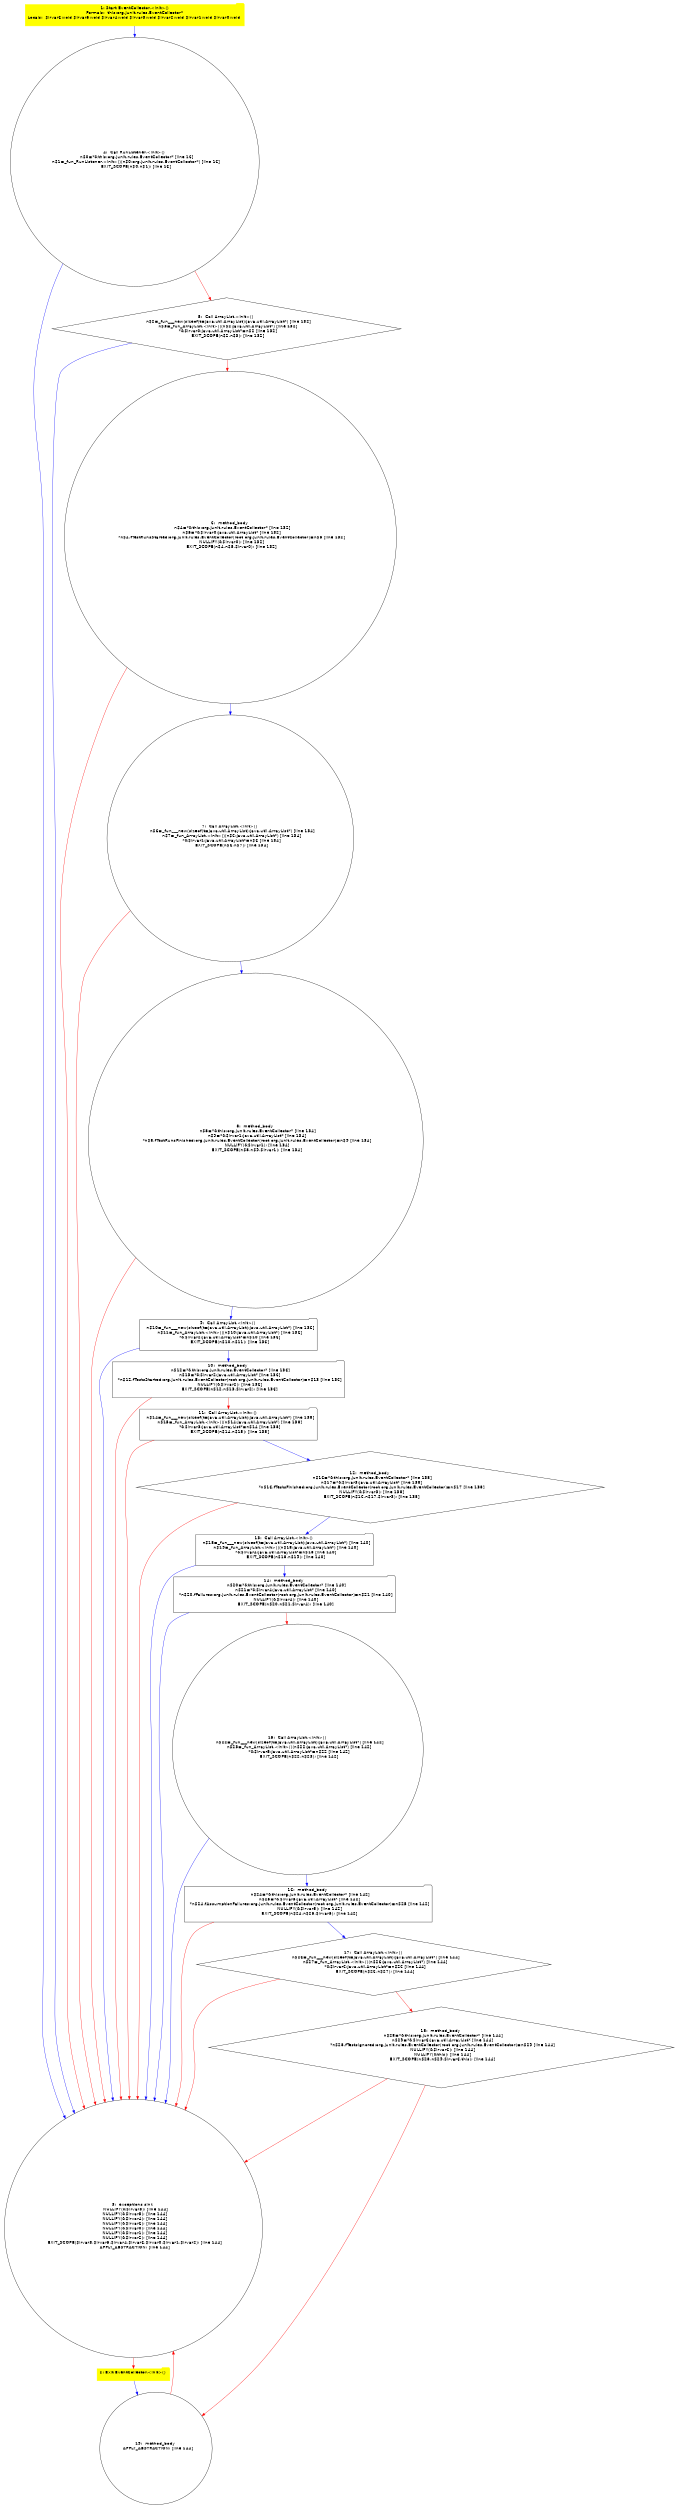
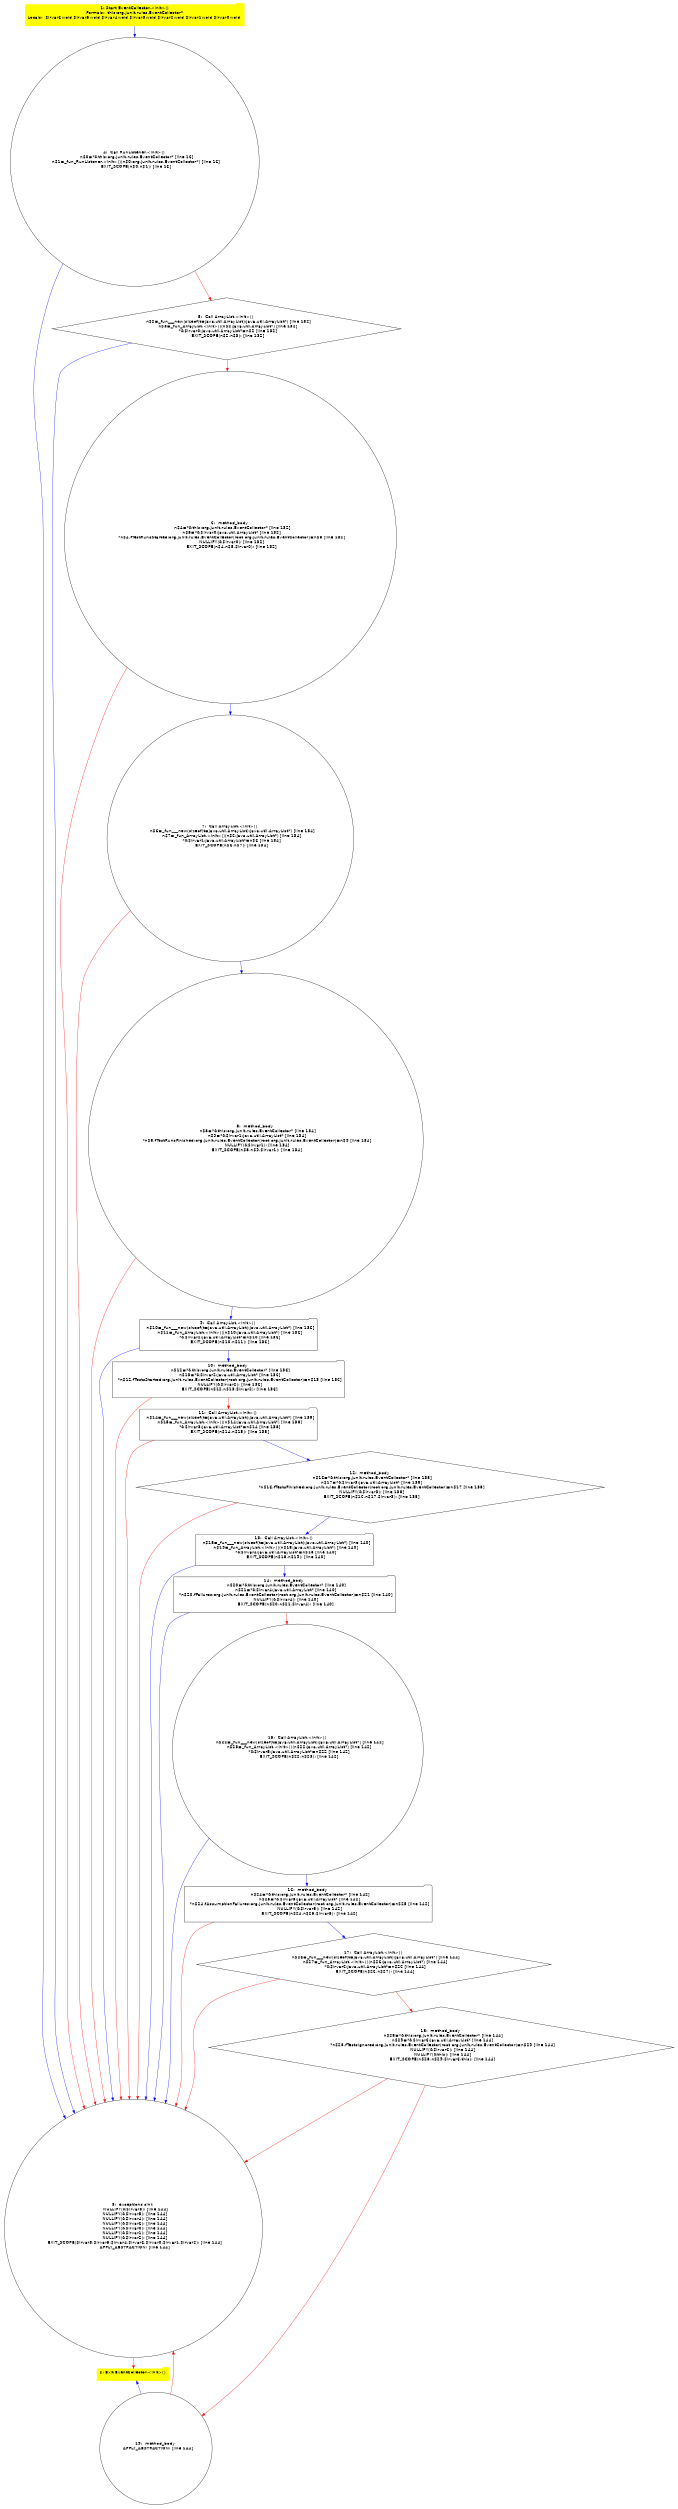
edge "2: Exit EventCollector.<init>()" -> "19:  method_body APPLY_ABSTRACTION; [line 144]": reversed
